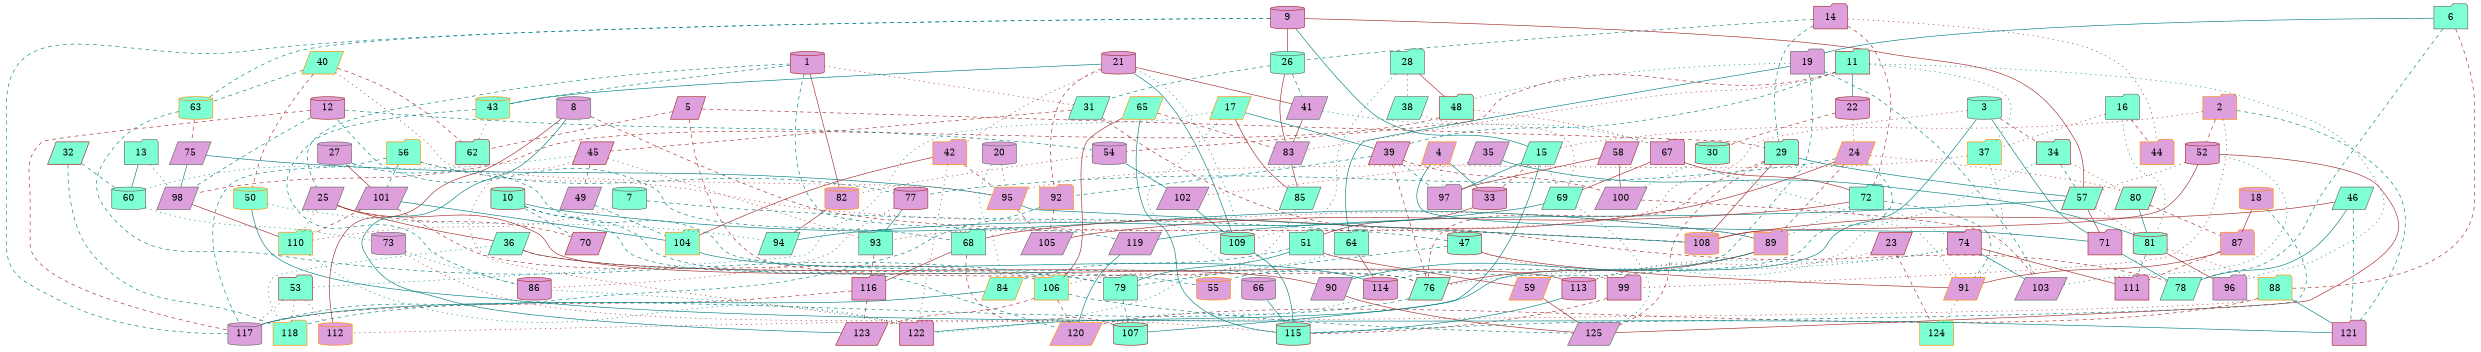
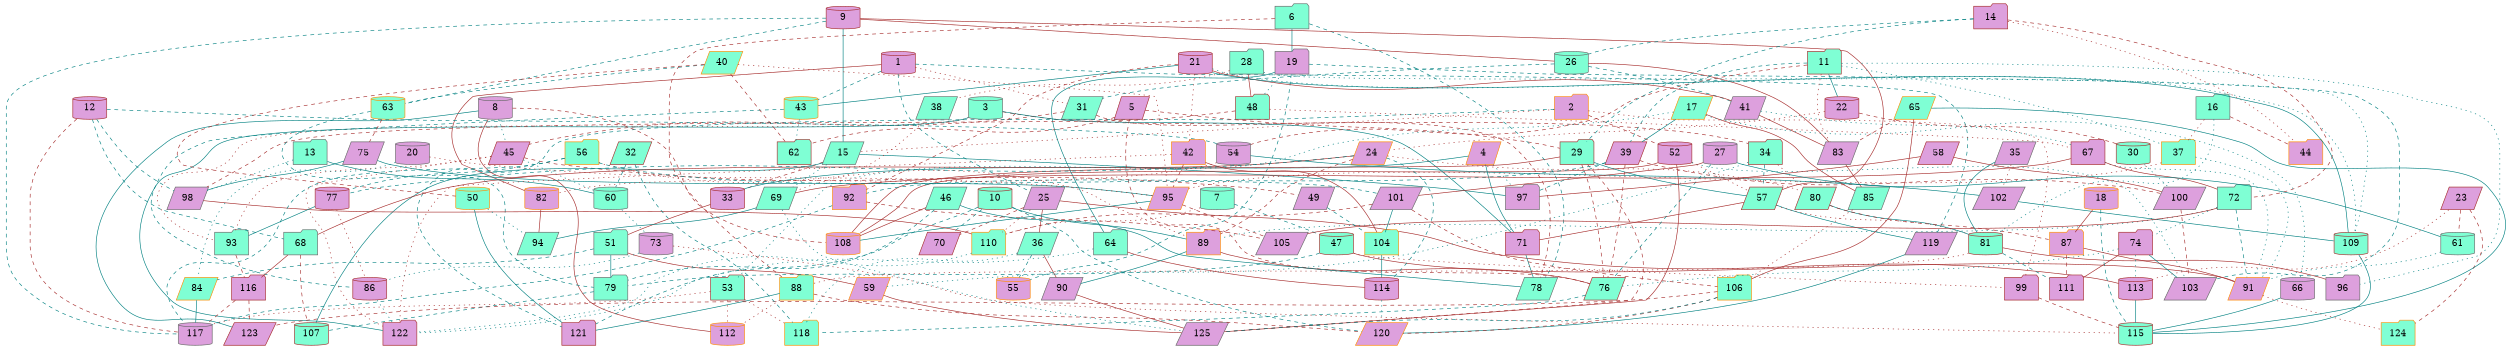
node "61": added
